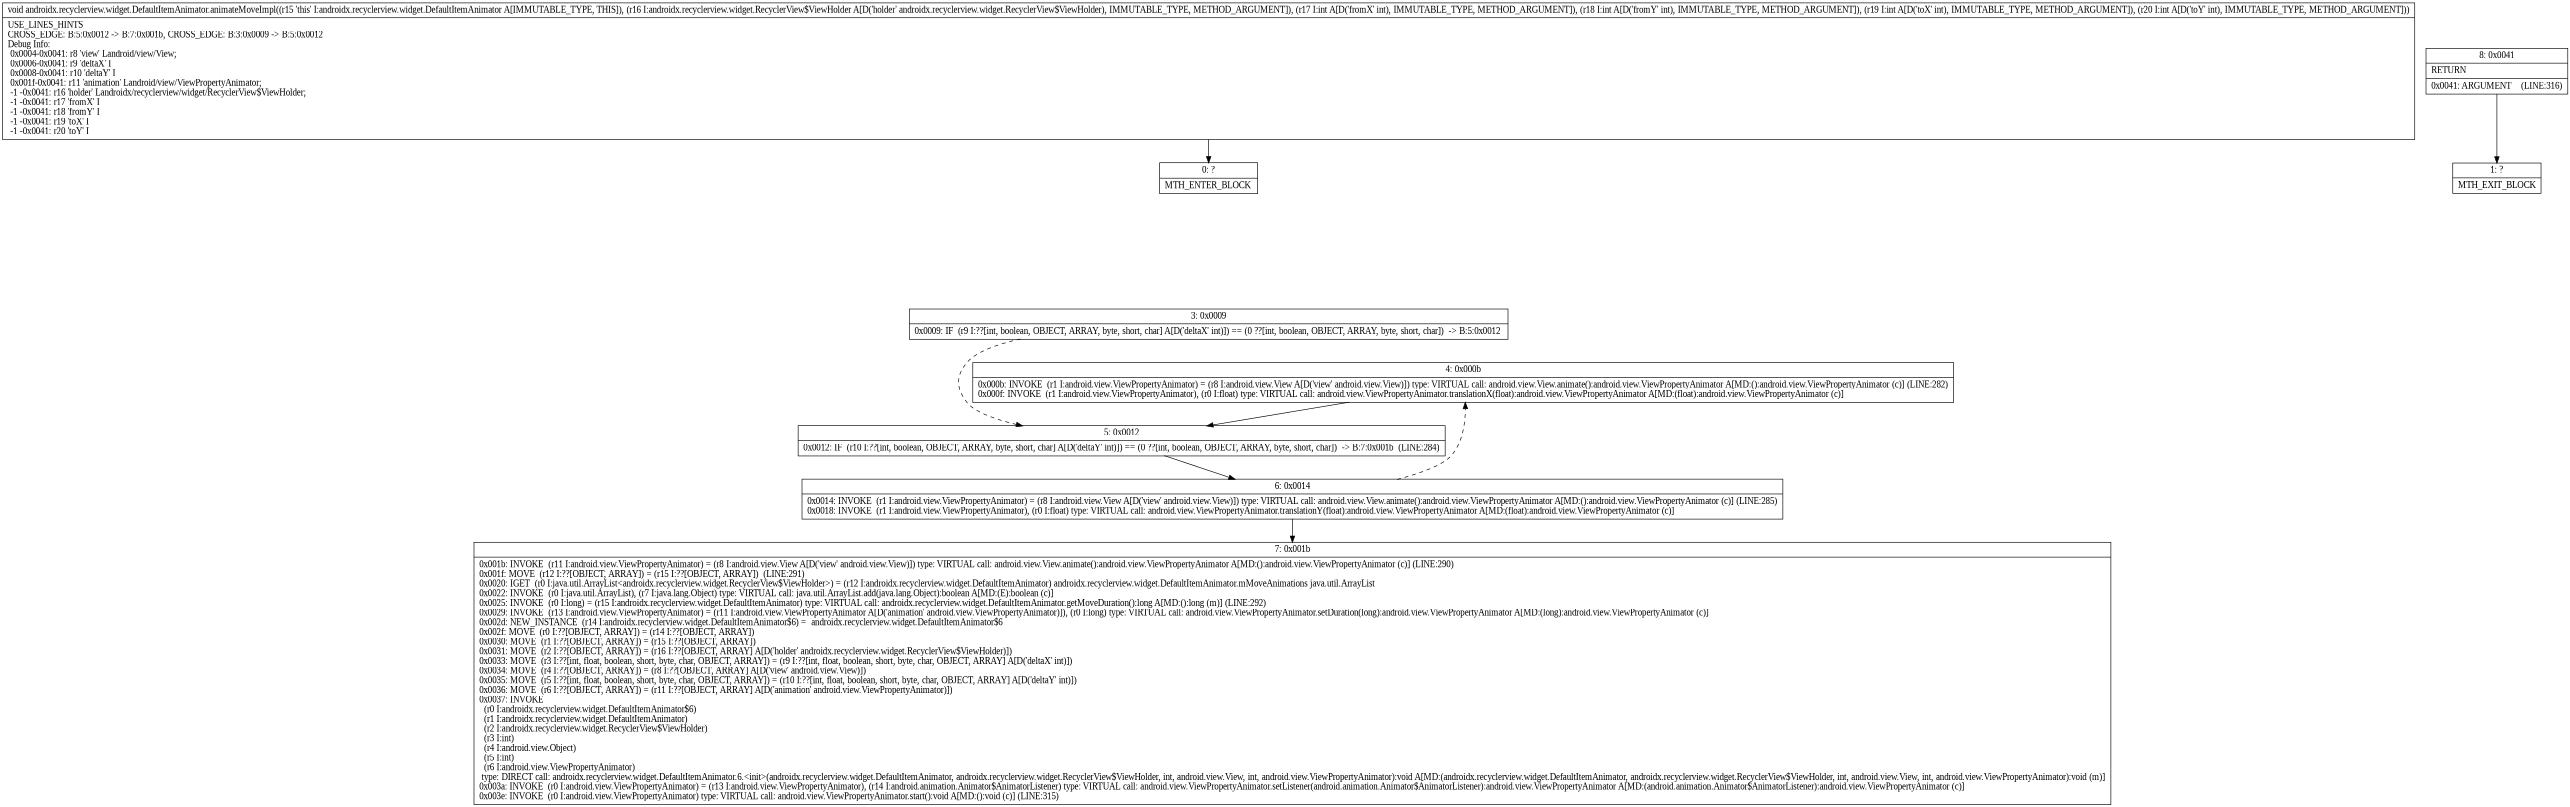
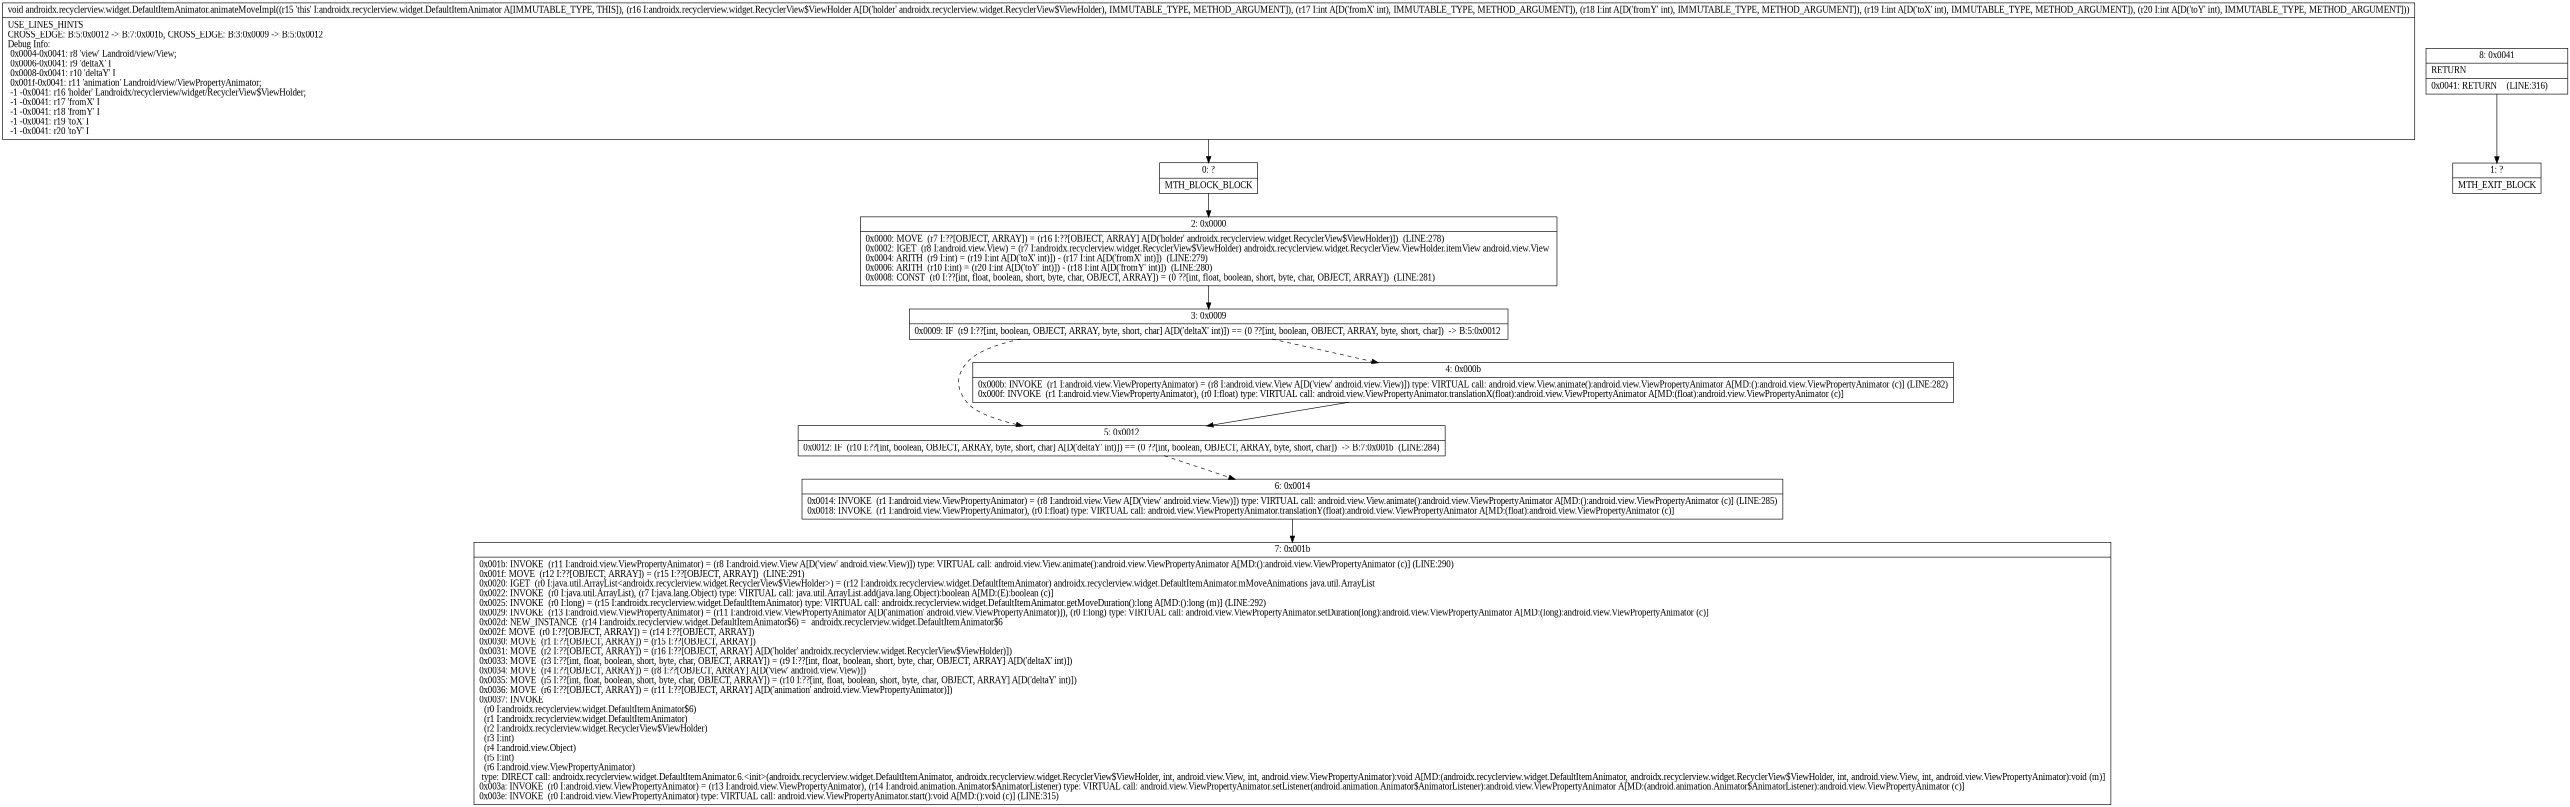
node "8: 0x0041": text "0x0041: ARGUMENT    (LINE:316)" -> "0x0041: RETURN    (LINE:316)"
node "0: ?": text "MTH_ENTER_BLOCK" -> "MTH_BLOCK_BLOCK"
node "2: 0x0000": added
edge "6: 0x0014" -> "4: 0x000b": now "3: 0x0009" -> "4: 0x000b"
edge "5: 0x0012" -> "6: 0x0014": style solid -> dashed
